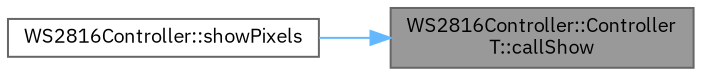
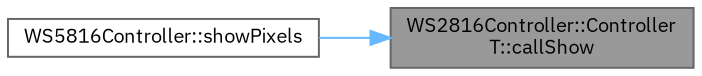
node "WS2816Controller::showPixels": label "WS2816Controller::showPixels" -> "WS5816Controller::showPixels"
